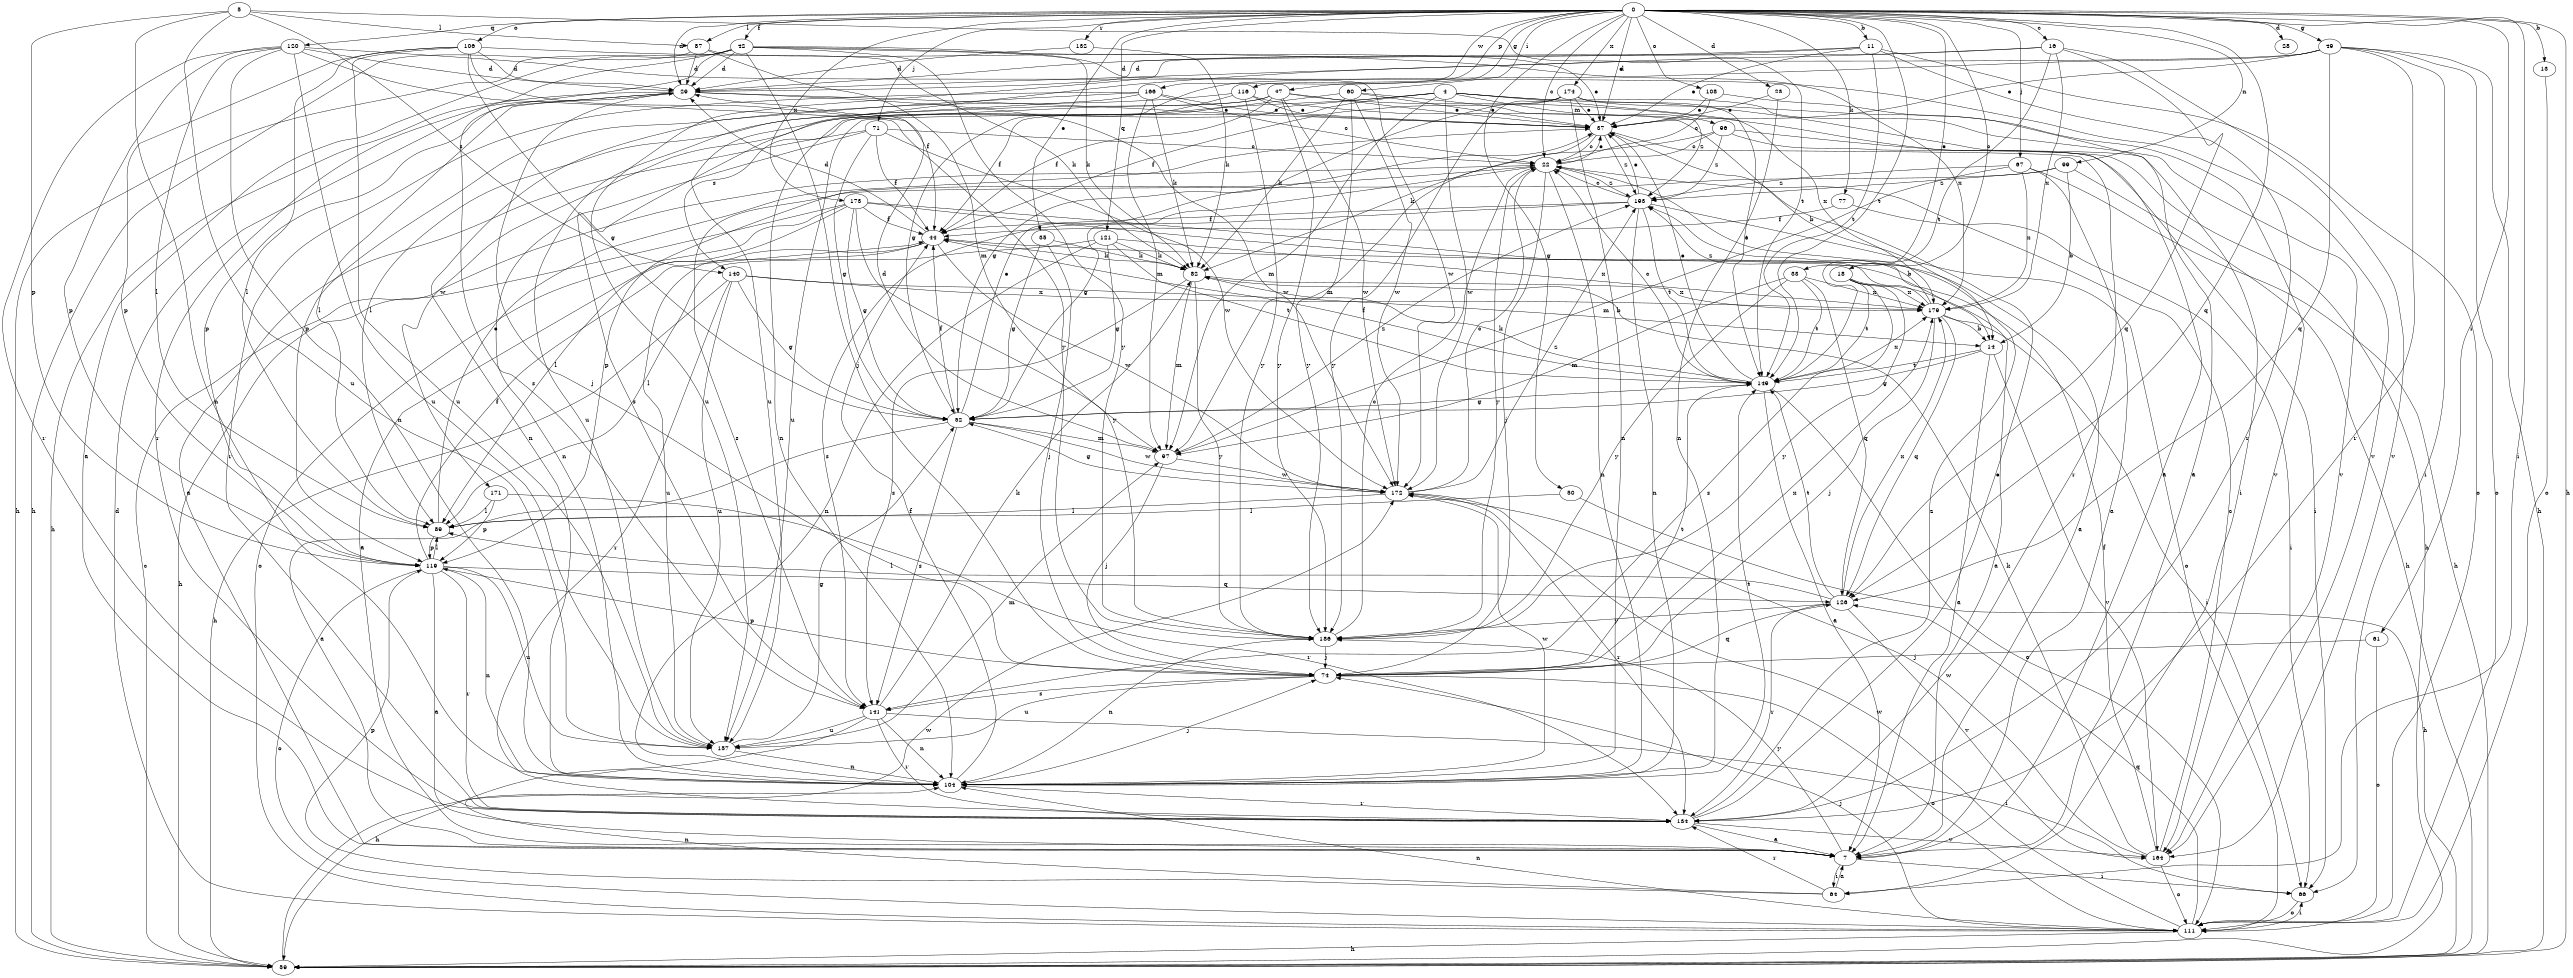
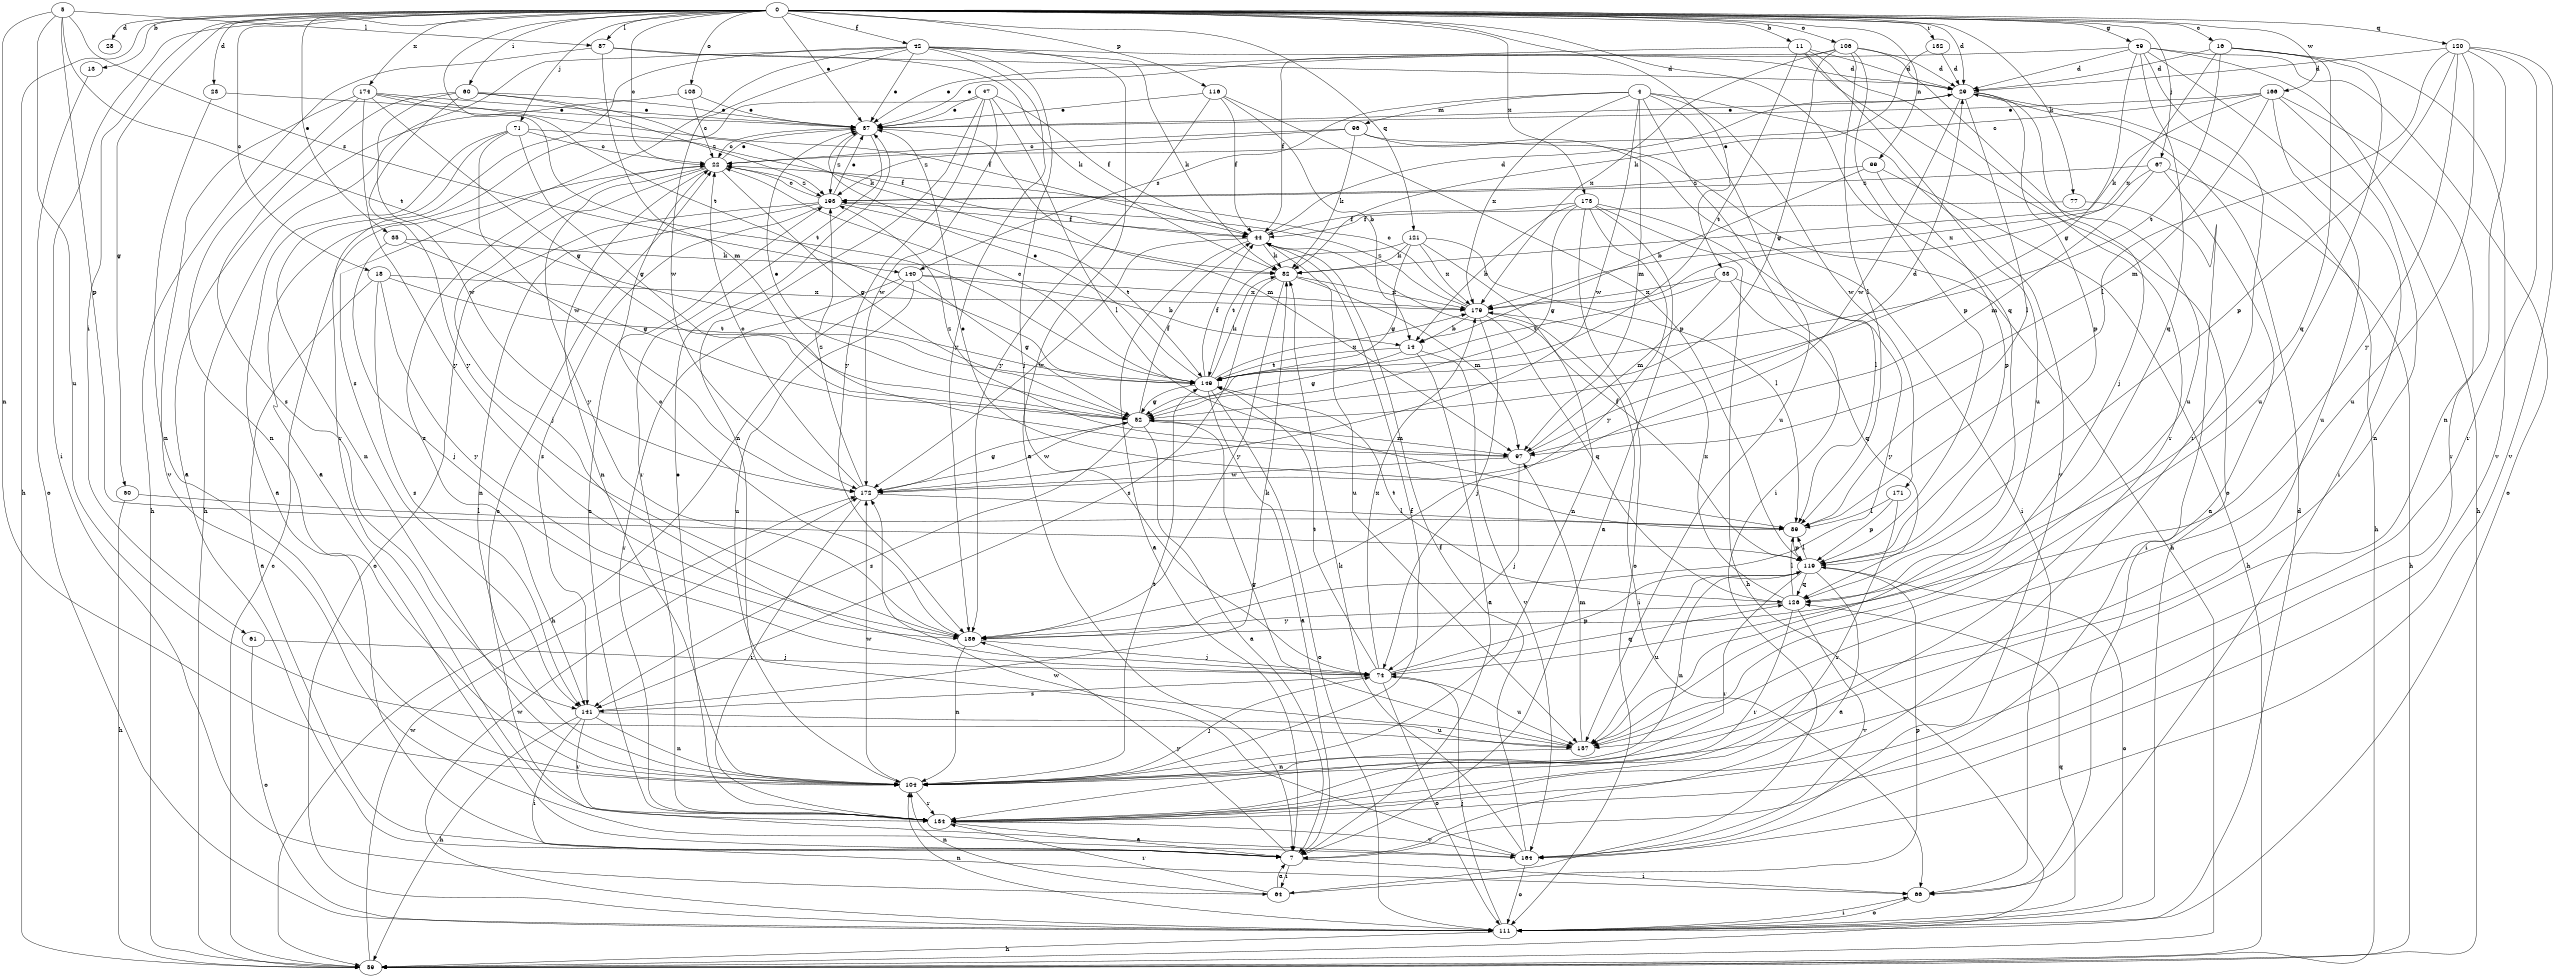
edge "0" -> "47": removed, label "g"
